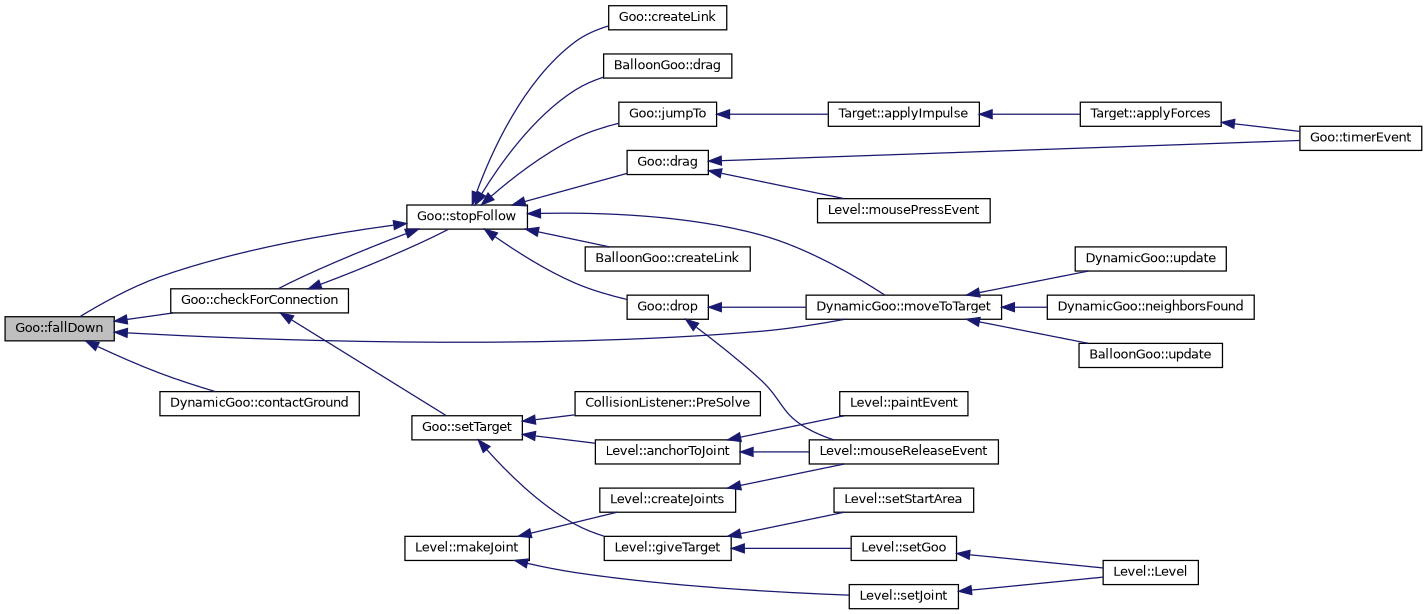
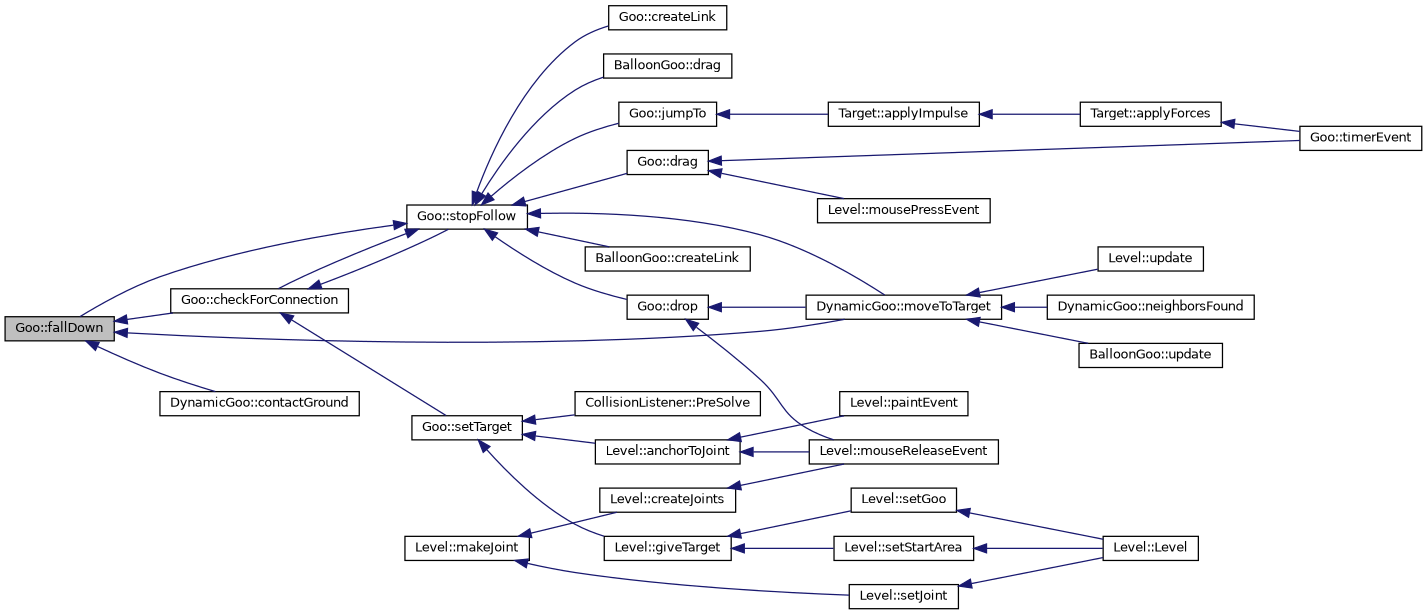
node "DynamicGoo::update": label "DynamicGoo::update" -> "Level::update"
edge "Level::Level" -> "Level::setStartArea": added
